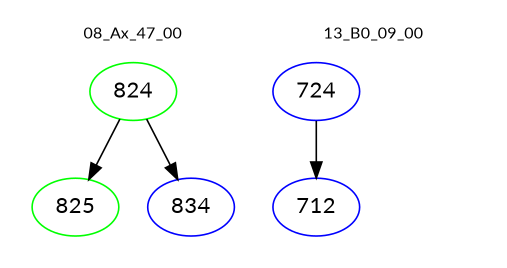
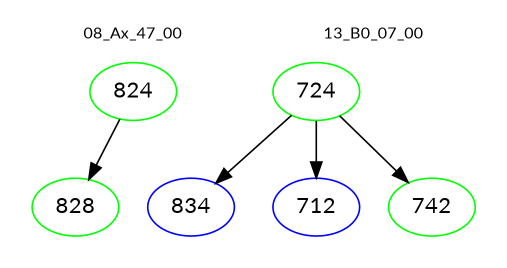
cluster "13_B0_09_00": label "13_B0_09_00" -> "13_B0_07_00"
node "724": color blue -> green
edge "824" -> "834": now "724" -> "834"
node "825": label "825" -> "828"
node "742": added
